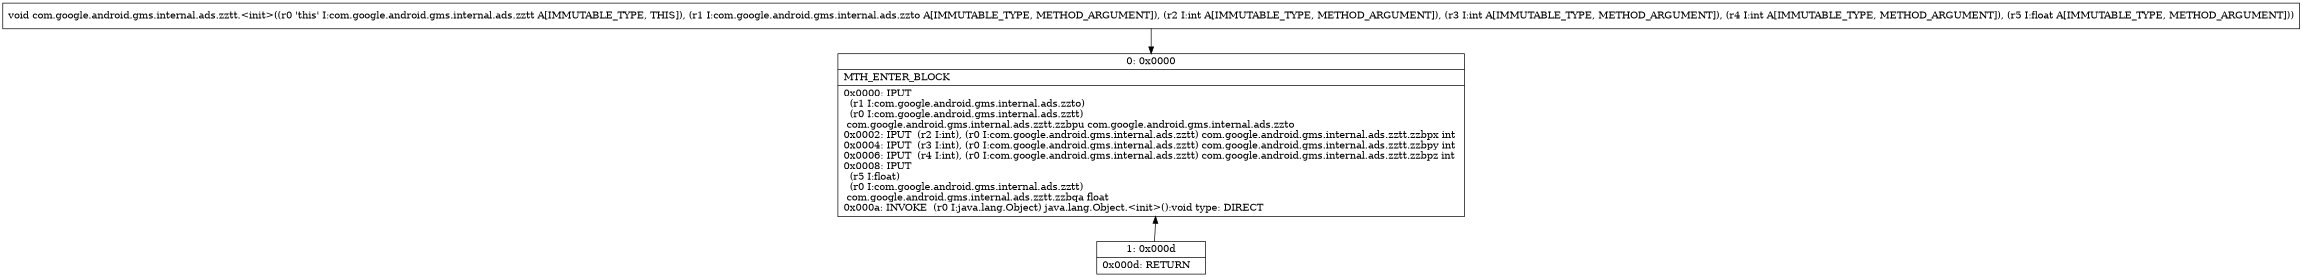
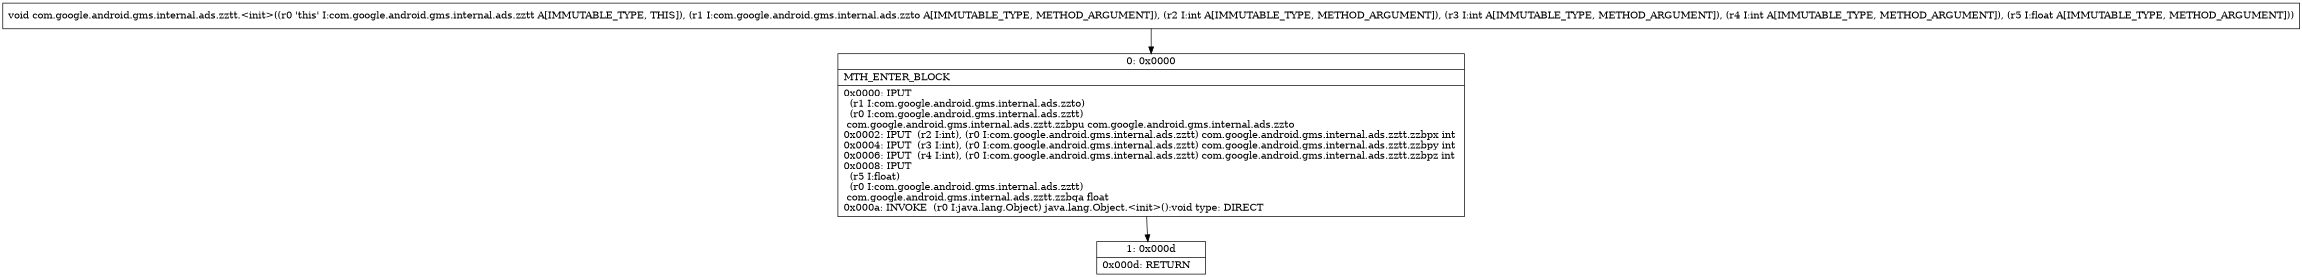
edge "1: 0x000d" -> "0: 0x0000": reversed
